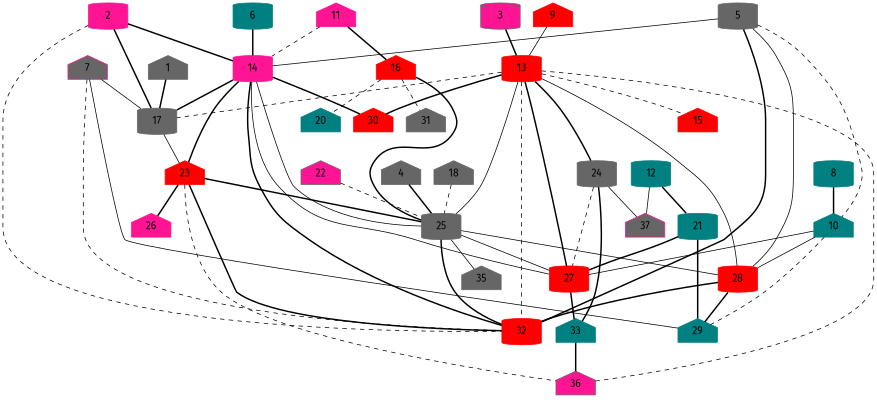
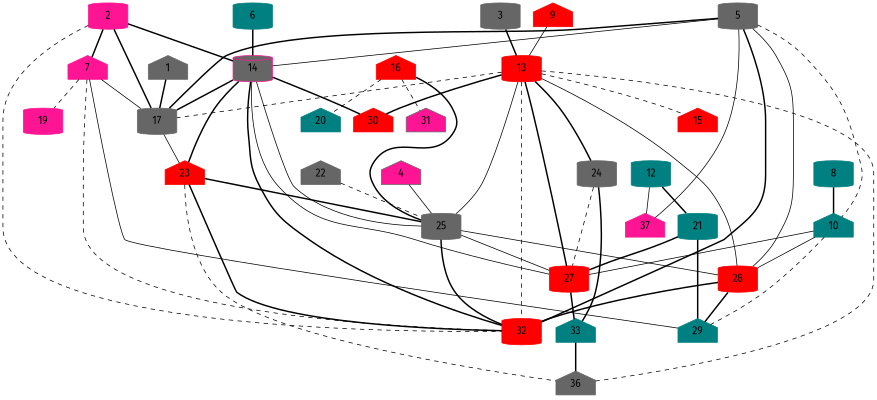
node "11": removed
node "3": fillcolor deeppink -> gray40
edge "5" -- "17": added
edge "2" -- "7": added
node "7": fillcolor gray40 -> deeppink
node "14": fillcolor deeppink -> gray40
node "19": added
node "31": fillcolor gray40 -> deeppink
node "22": fillcolor deeppink -> gray40
node "4": fillcolor gray40 -> deeppink
node "18": removed
edge "4" -- "25": style bold -> solid
edge "24" -- "37": now "5" -- "37"
node "26": removed
node "37": fillcolor gray40 -> deeppink
node "35": removed
node "36": fillcolor deeppink -> gray40
